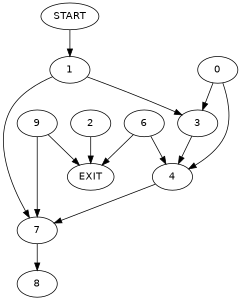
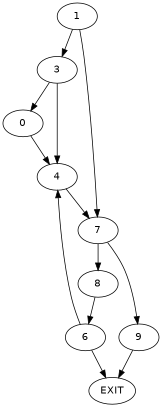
node "START": removed
edge "0" -> "3": reversed
node "2": removed
edge "9" -> "7": reversed
edge "8" -> "6": added
